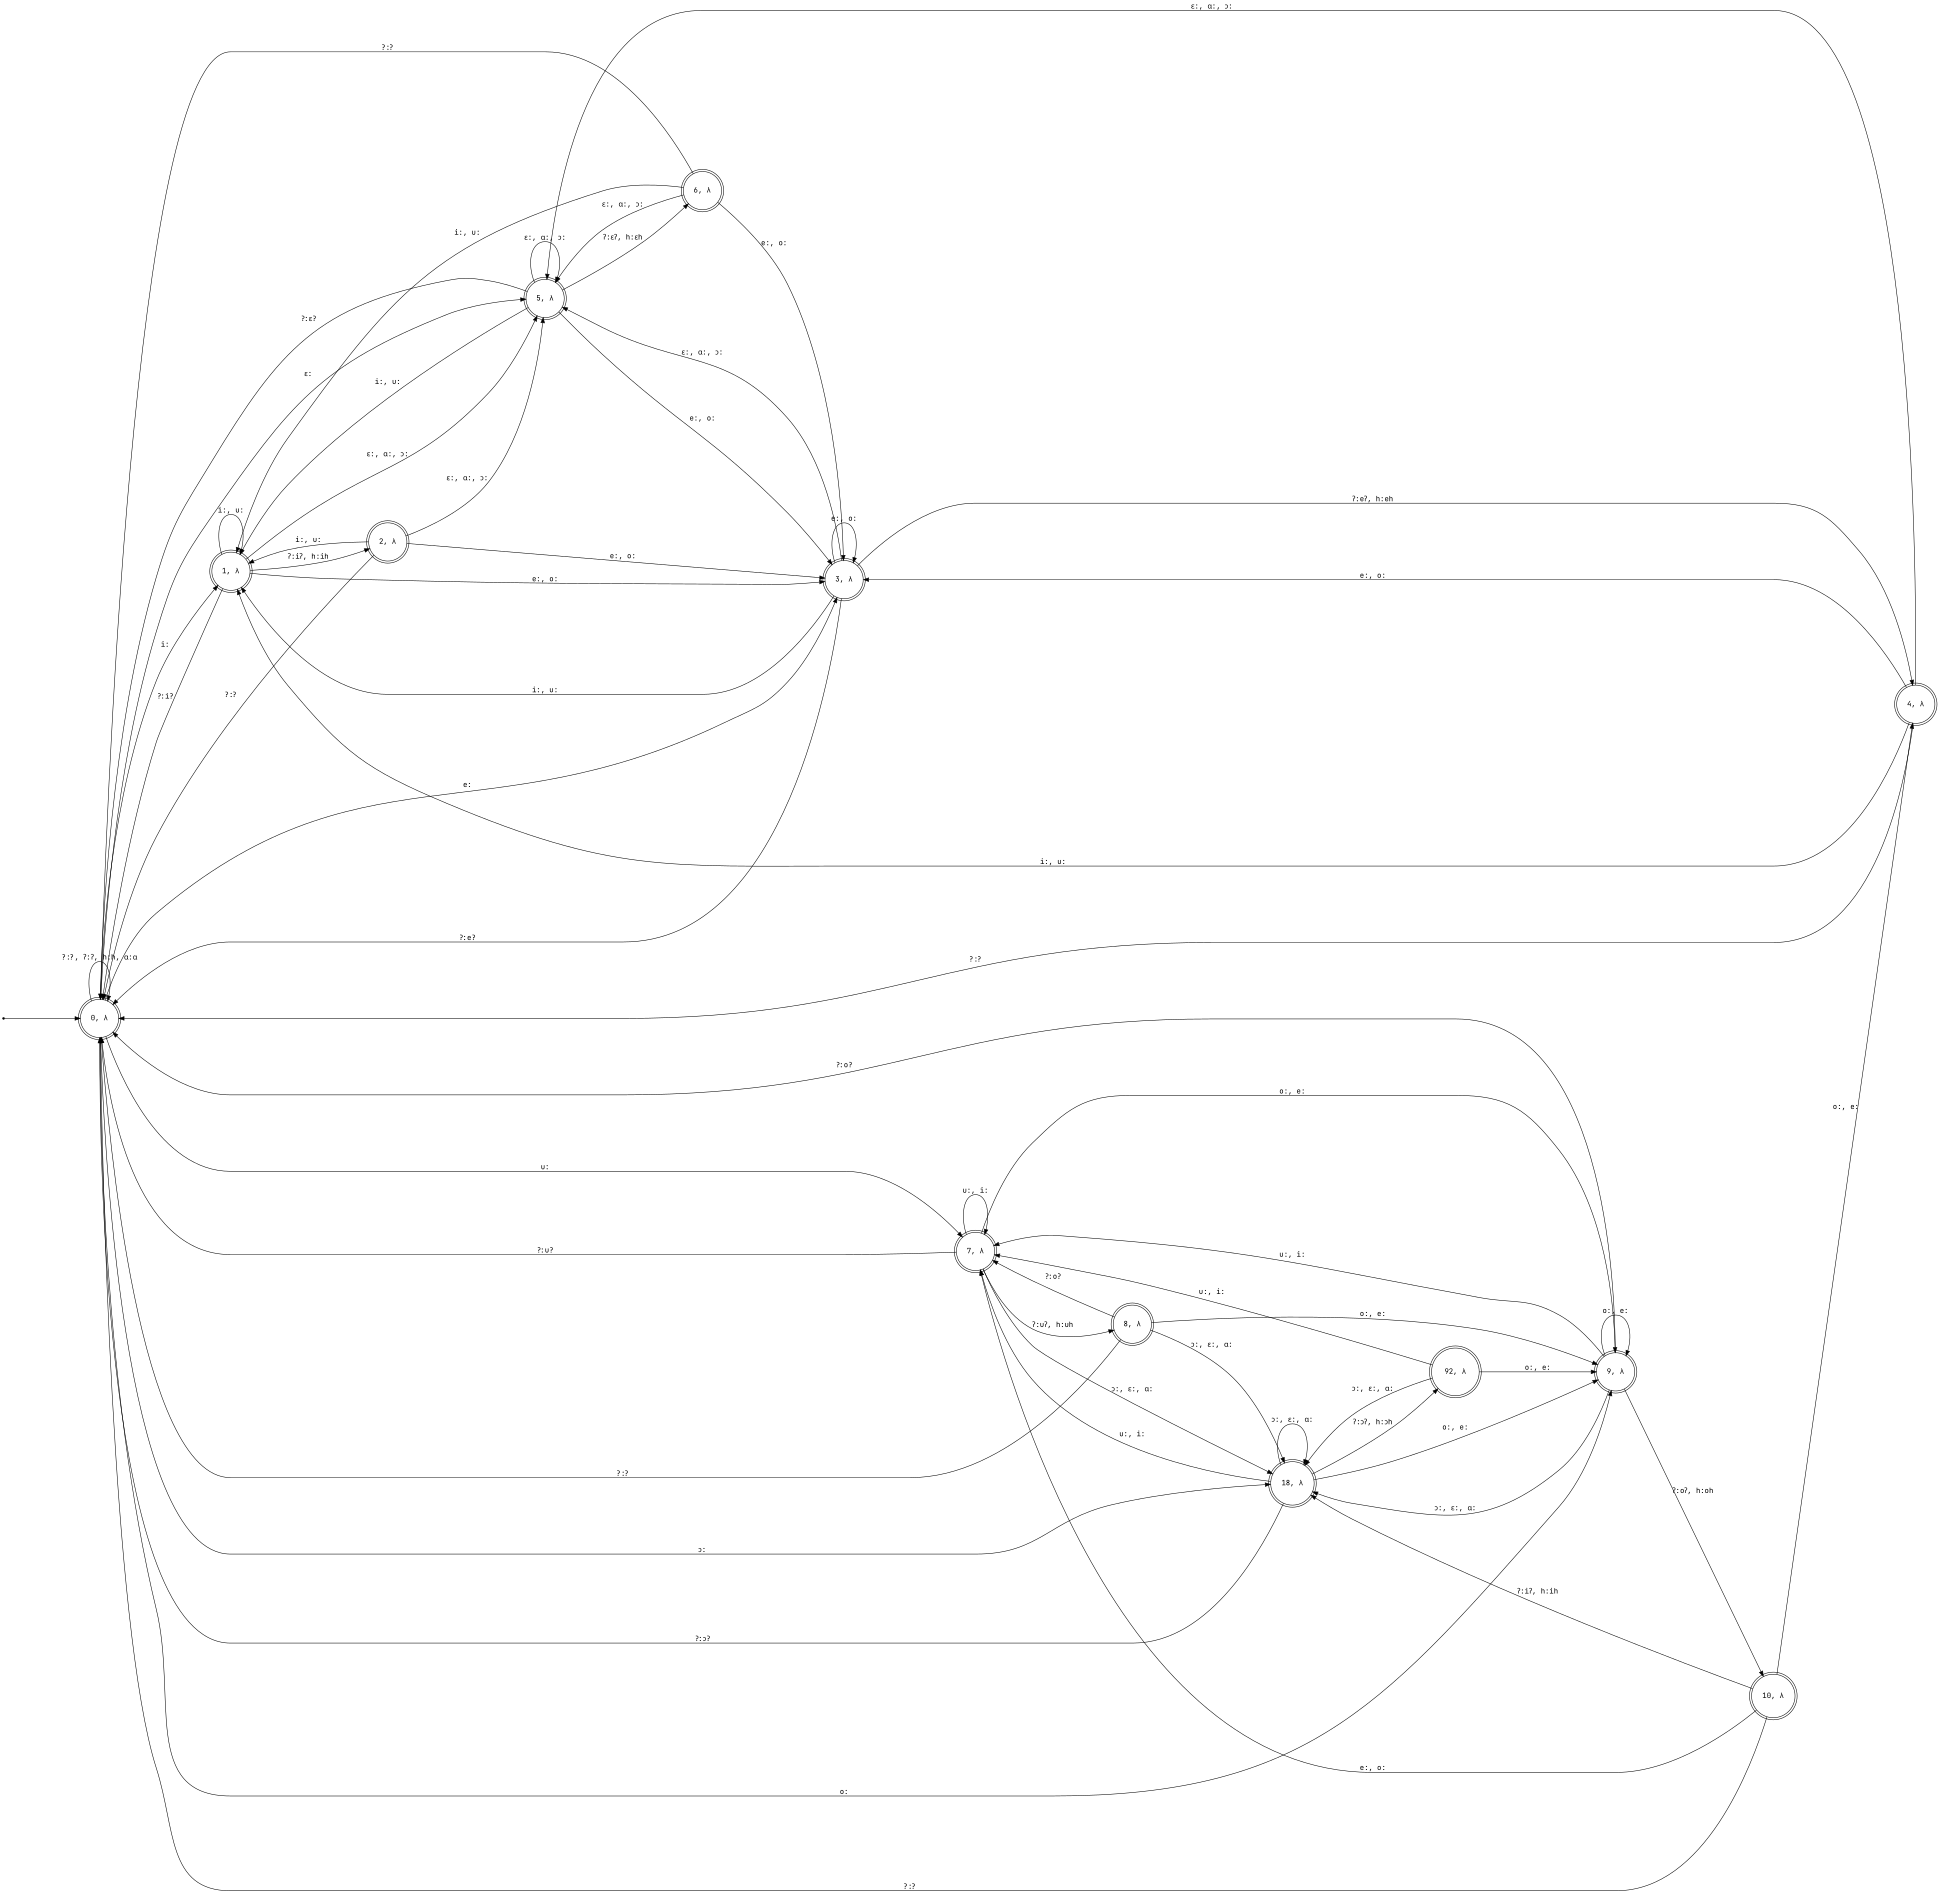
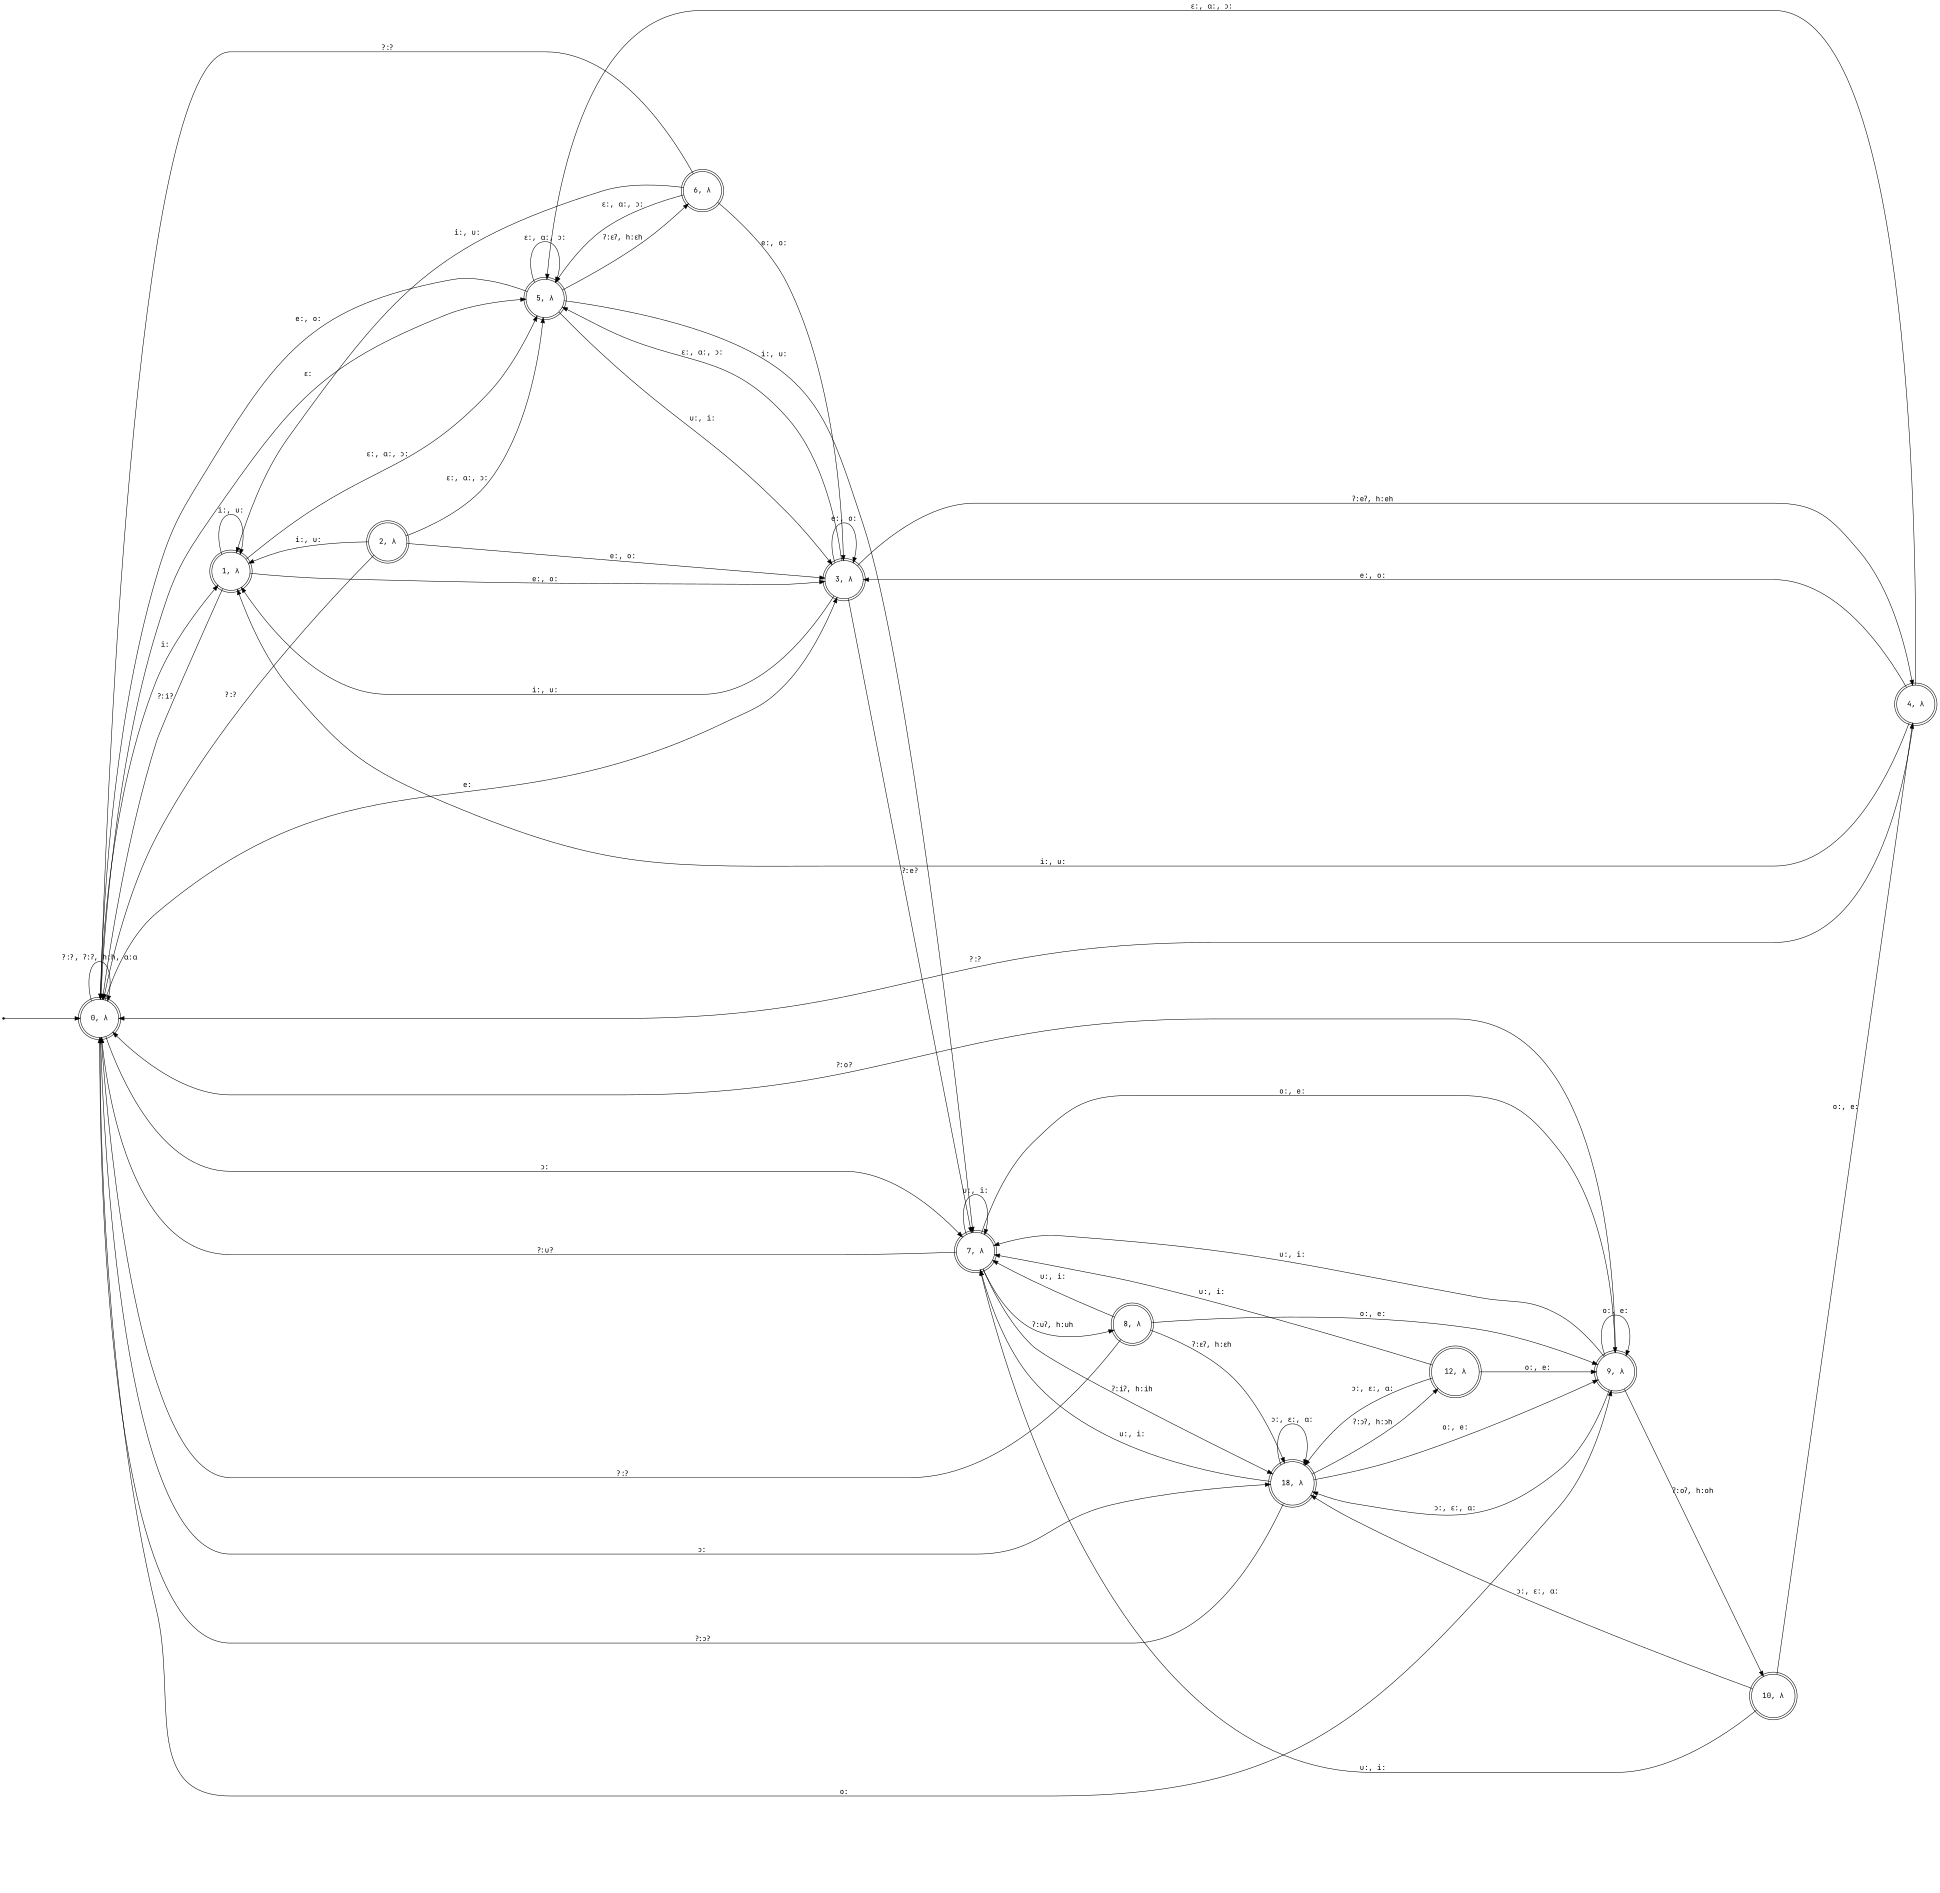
edge "5, λ" -> "0, λ": label "?:ɛ?" -> "e:, o:"
edge "5, λ" -> "1, λ": now "5, λ" -> "7, λ"
edge "5, λ" -> "3, λ": label "e:, o:" -> "u:, i:"
edge "1, λ" -> "2, λ": removed, label "ʔ:iʔ, h:ih"
edge "3, λ" -> "0, λ": now "3, λ" -> "7, λ"
edge "0, λ" -> "7, λ": label "u:" -> "ɔ:"
edge "8, λ" -> "7, λ": label "?:o?" -> "u:, i:"
edge "8, λ" -> "18, λ": label "ɔ:, ɛ:, ɑ:" -> "ʔ:ɛʔ, h:ɛh"
node "92, λ": label "92, λ" -> "12, λ"
edge "7, λ" -> "18, λ": label "ɔ:, ɛ:, ɑ:" -> "ʔ:iʔ, h:ih"
edge "10, λ" -> "18, λ": label "ʔ:iʔ, h:ih" -> "ɔ:, ɛ:, ɑ:"
edge "10, λ" -> "7, λ": label "e:, o:" -> "u:, i:"
edge "10, λ" -> "0, λ": removed, label "?:?"
